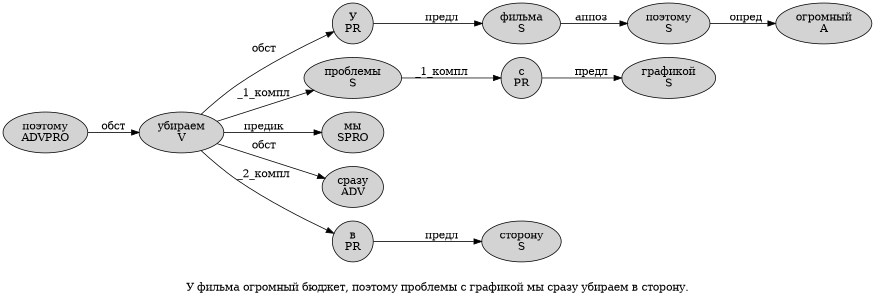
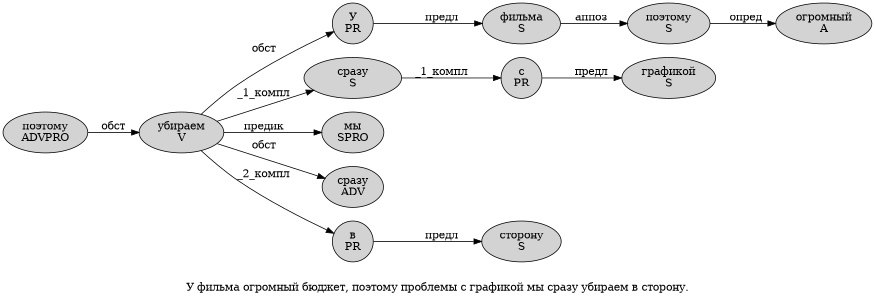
node "проблемы S": label "проблемы S" -> "сразу S"
